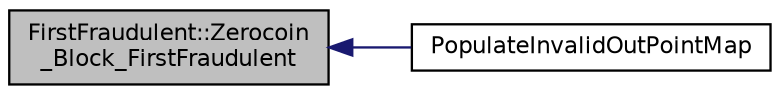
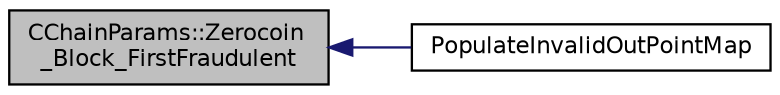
node "FirstFraudulent::Zerocoin _Block_FirstFraudulent": label "FirstFraudulent::Zerocoin _Block_FirstFraudulent" -> "CChainParams::Zerocoin _Block_FirstFraudulent"
